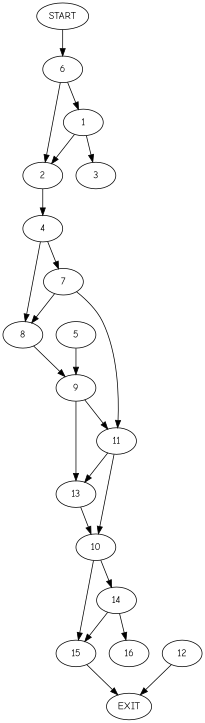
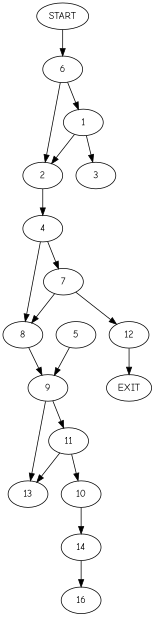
edge "7" -> "11": now "7" -> "12"
edge "13" -> "10": removed
node "15": removed
